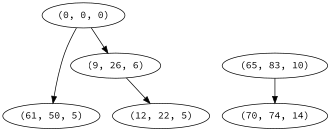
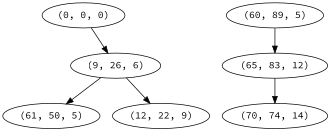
node "(60, 89, 5)": added
edge "(0, 0, 0)" -> "(61, 50, 5)": now "(9, 26, 6)" -> "(61, 50, 5)"
node "(65, 83, 10)": label "(65, 83, 10)" -> "(65, 83, 12)"
node "(12, 22, 5)": label "(12, 22, 5)" -> "(12, 22, 9)"
